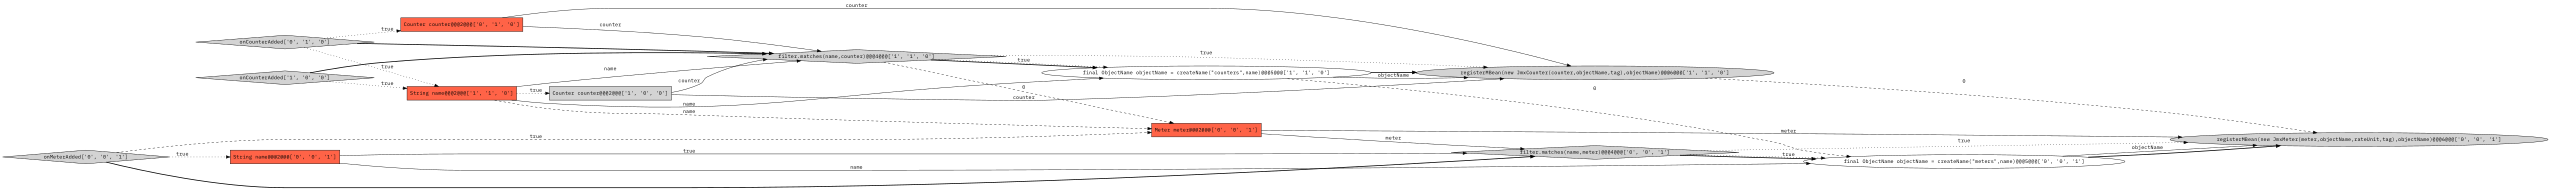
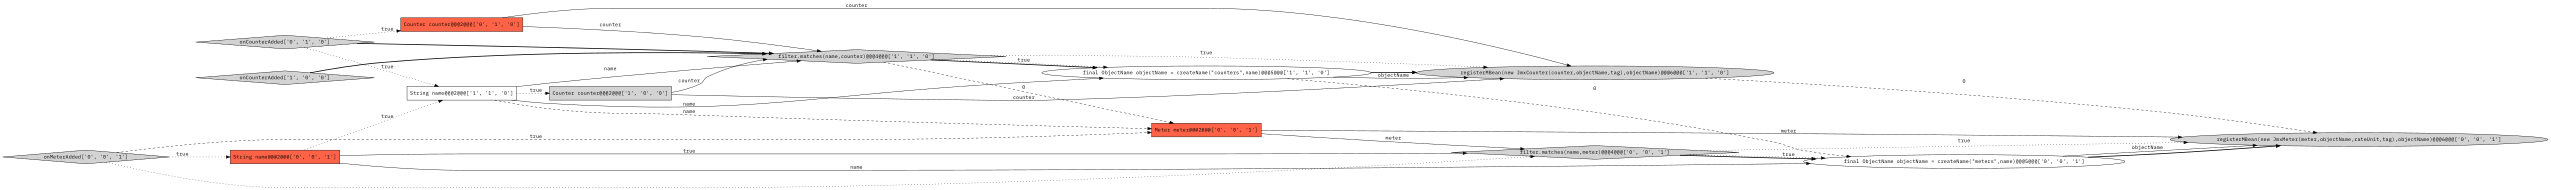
edge "onCounterAdded['1', '0', '0']" -> "String name@@@2@@@['1', '1', '0']": now "String name@@@2@@@['0', '0', '1']" -> "String name@@@2@@@['1', '1', '0']"
node "String name@@@2@@@['1', '1', '0']": fillcolor tomato -> white
edge "onMeterAdded['0', '0', '1']" -> "filter.matches(name,meter)@@@4@@@['0', '0', '1']": style bold -> dotted
